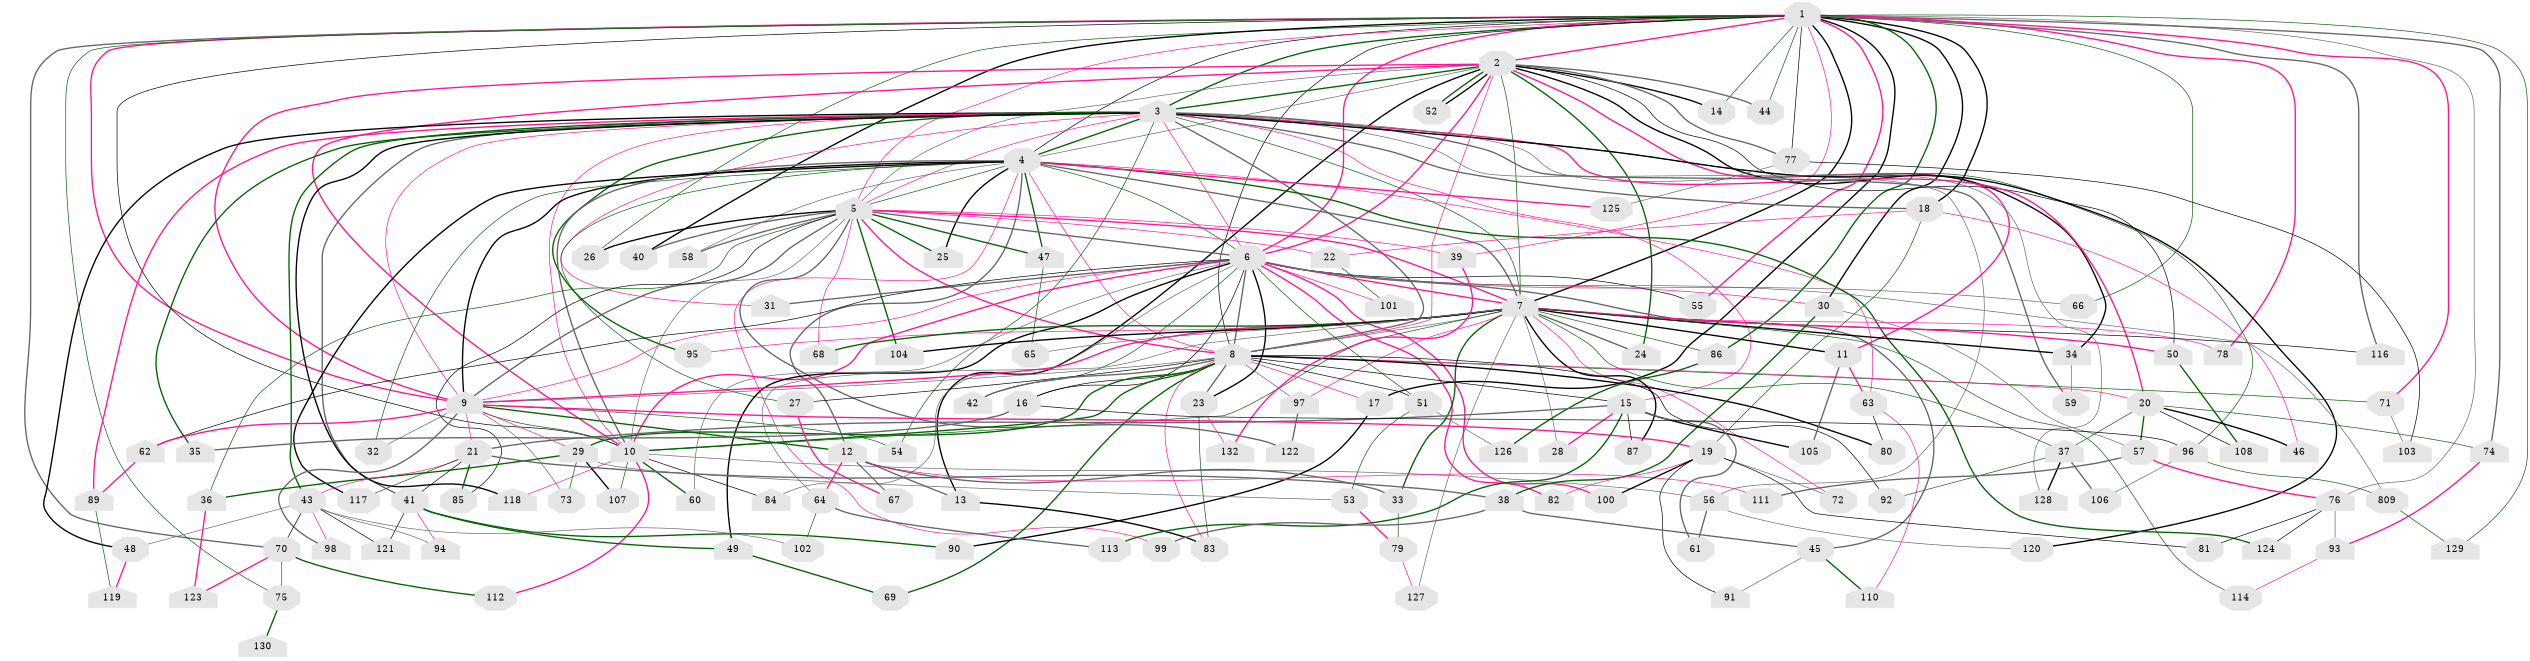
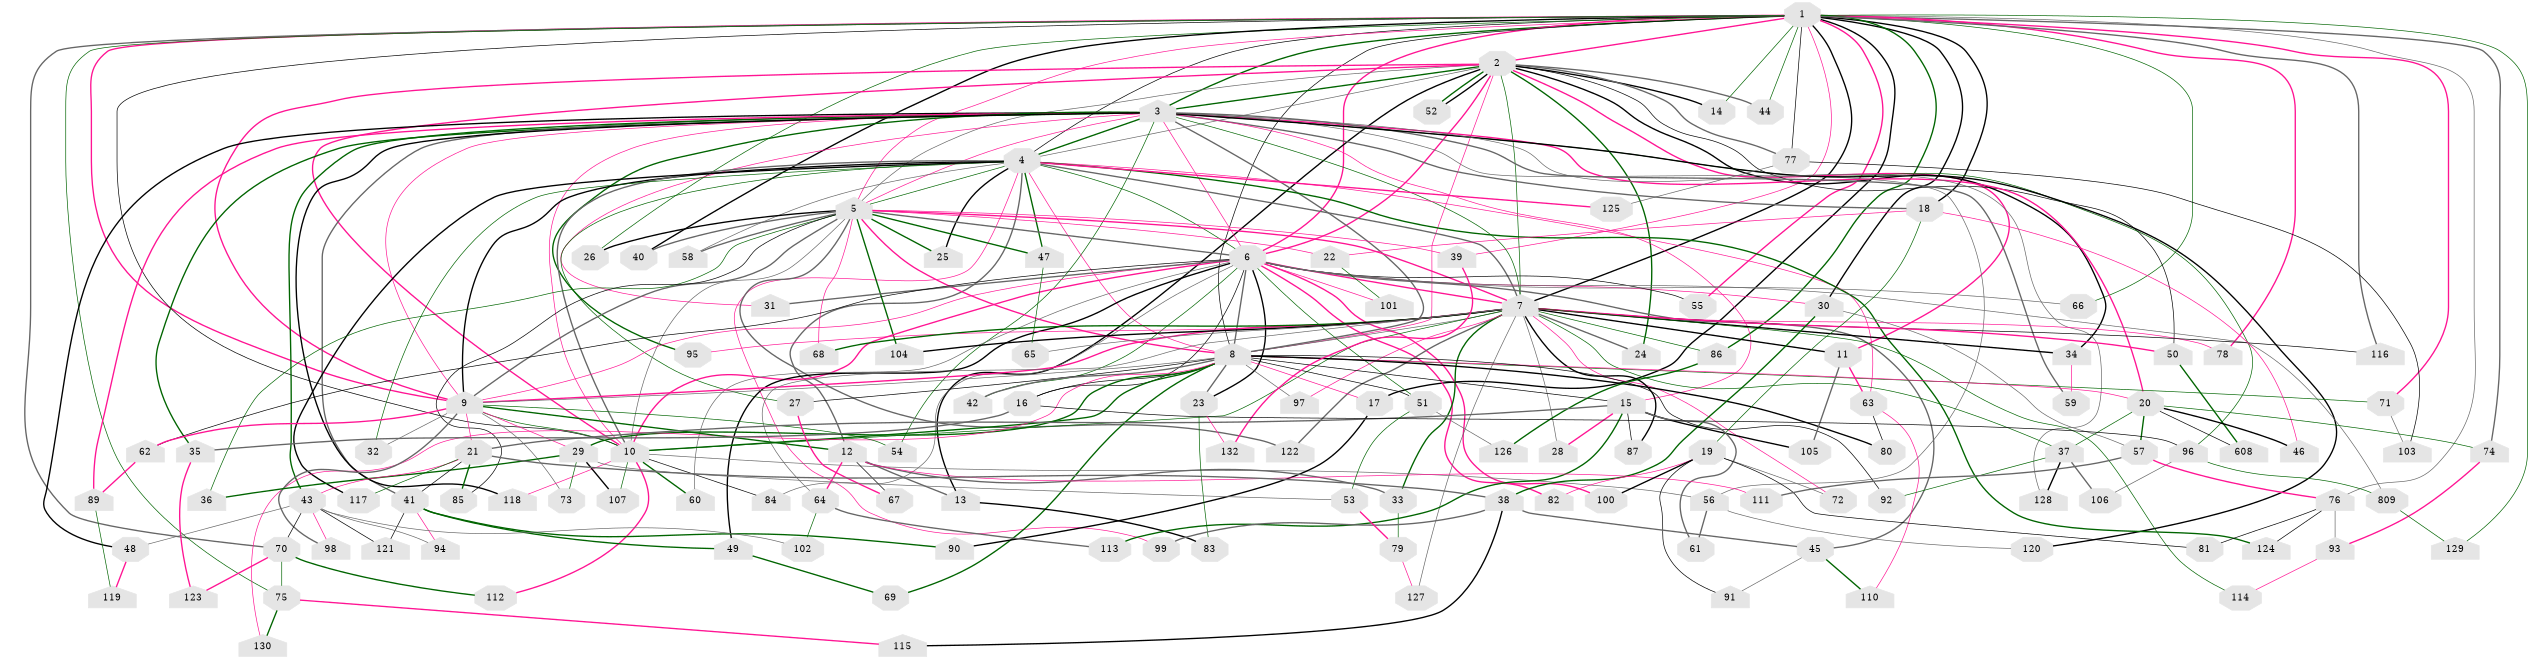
edge "9" -- "19": removed
edge "97" -- "122": now "7" -- "122"
edge "8" -- "83": now "8" -- "130"
node "108": label "108" -> "608"
edge "36" -- "123": now "35" -- "123"
node "115": added
